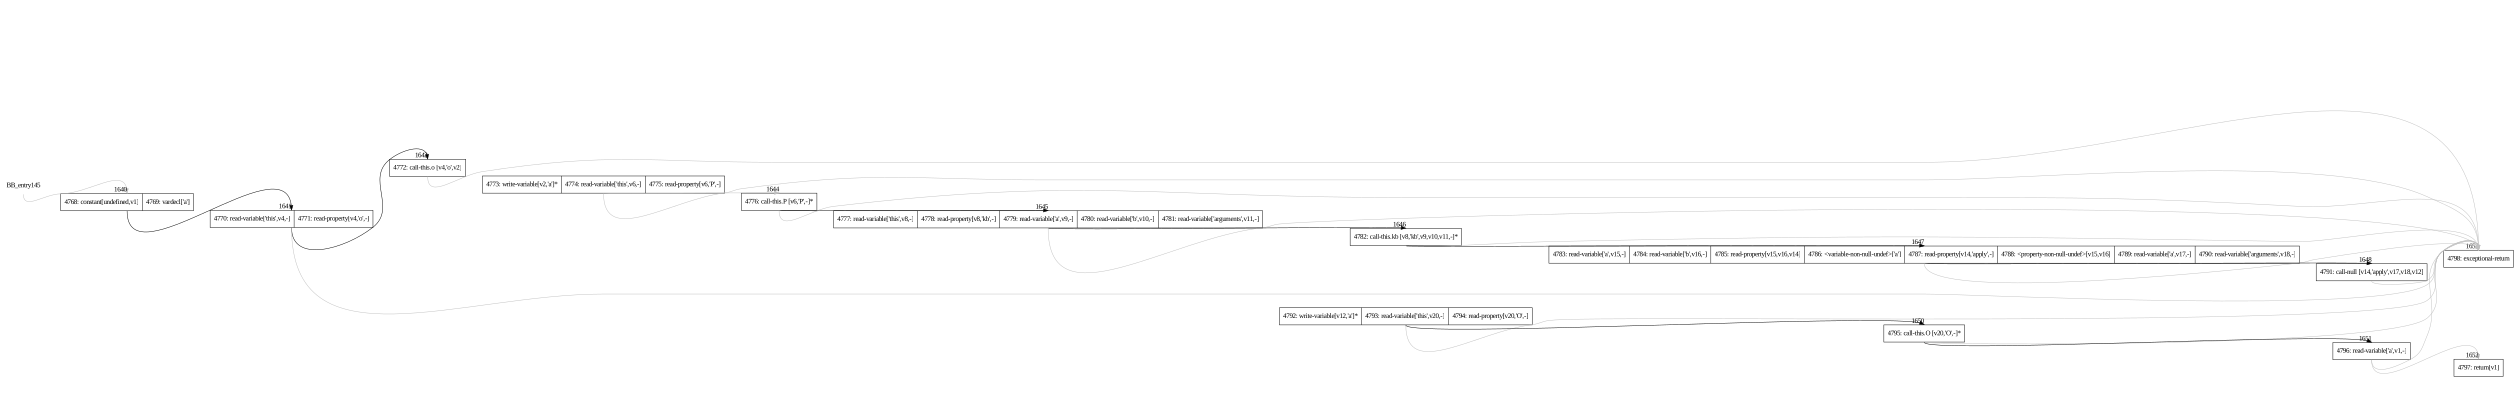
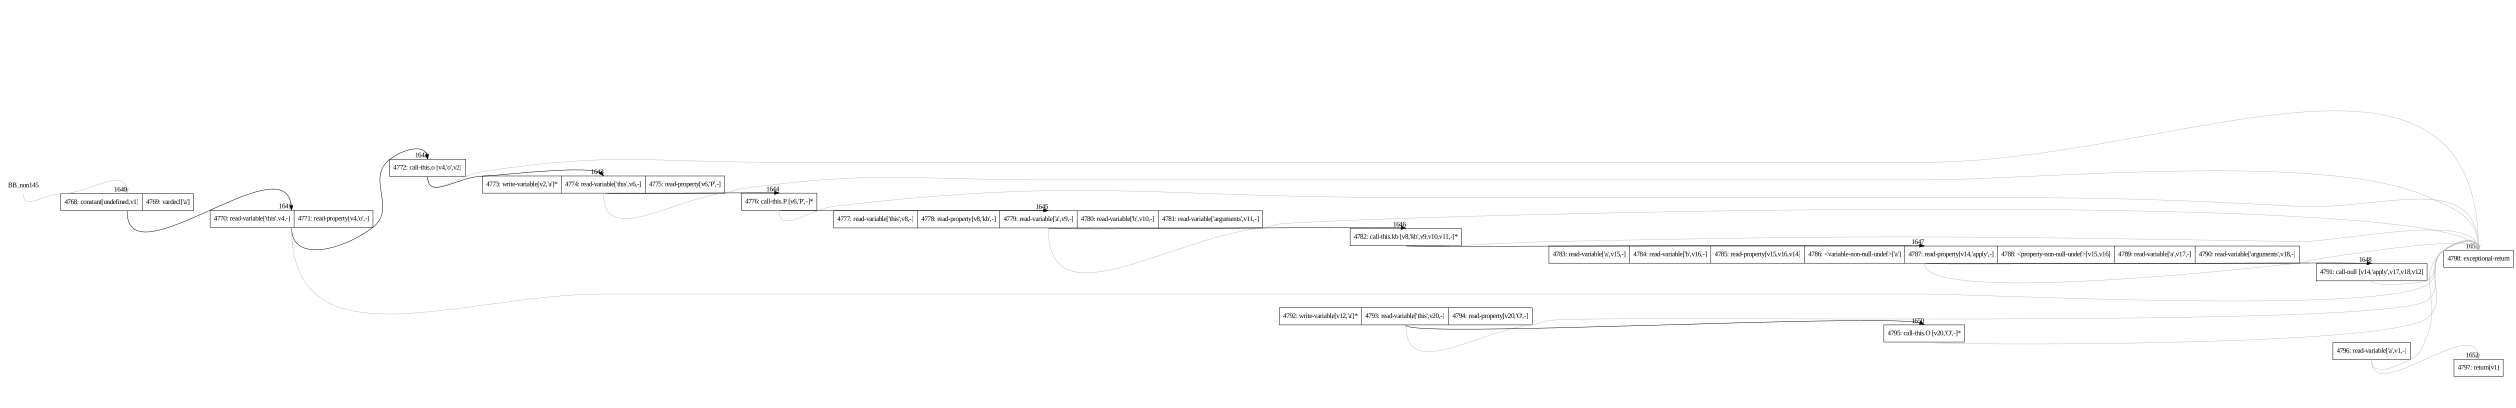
edge "4772: call-this.o [v4,'o',v2]" -> "4773: write-variable[v2,'a']*": added
node "BB_entry145": label "BB_entry145" -> "BB_non145"
edge "4773: write-variable[v2,'a']*" -> "4776: call-this.P [v6,'P',-]*": color gray -> black
edge "4795: call-this.O [v20,'O',-]*" -> "4796: read-variable['a',v1,-]": removed
